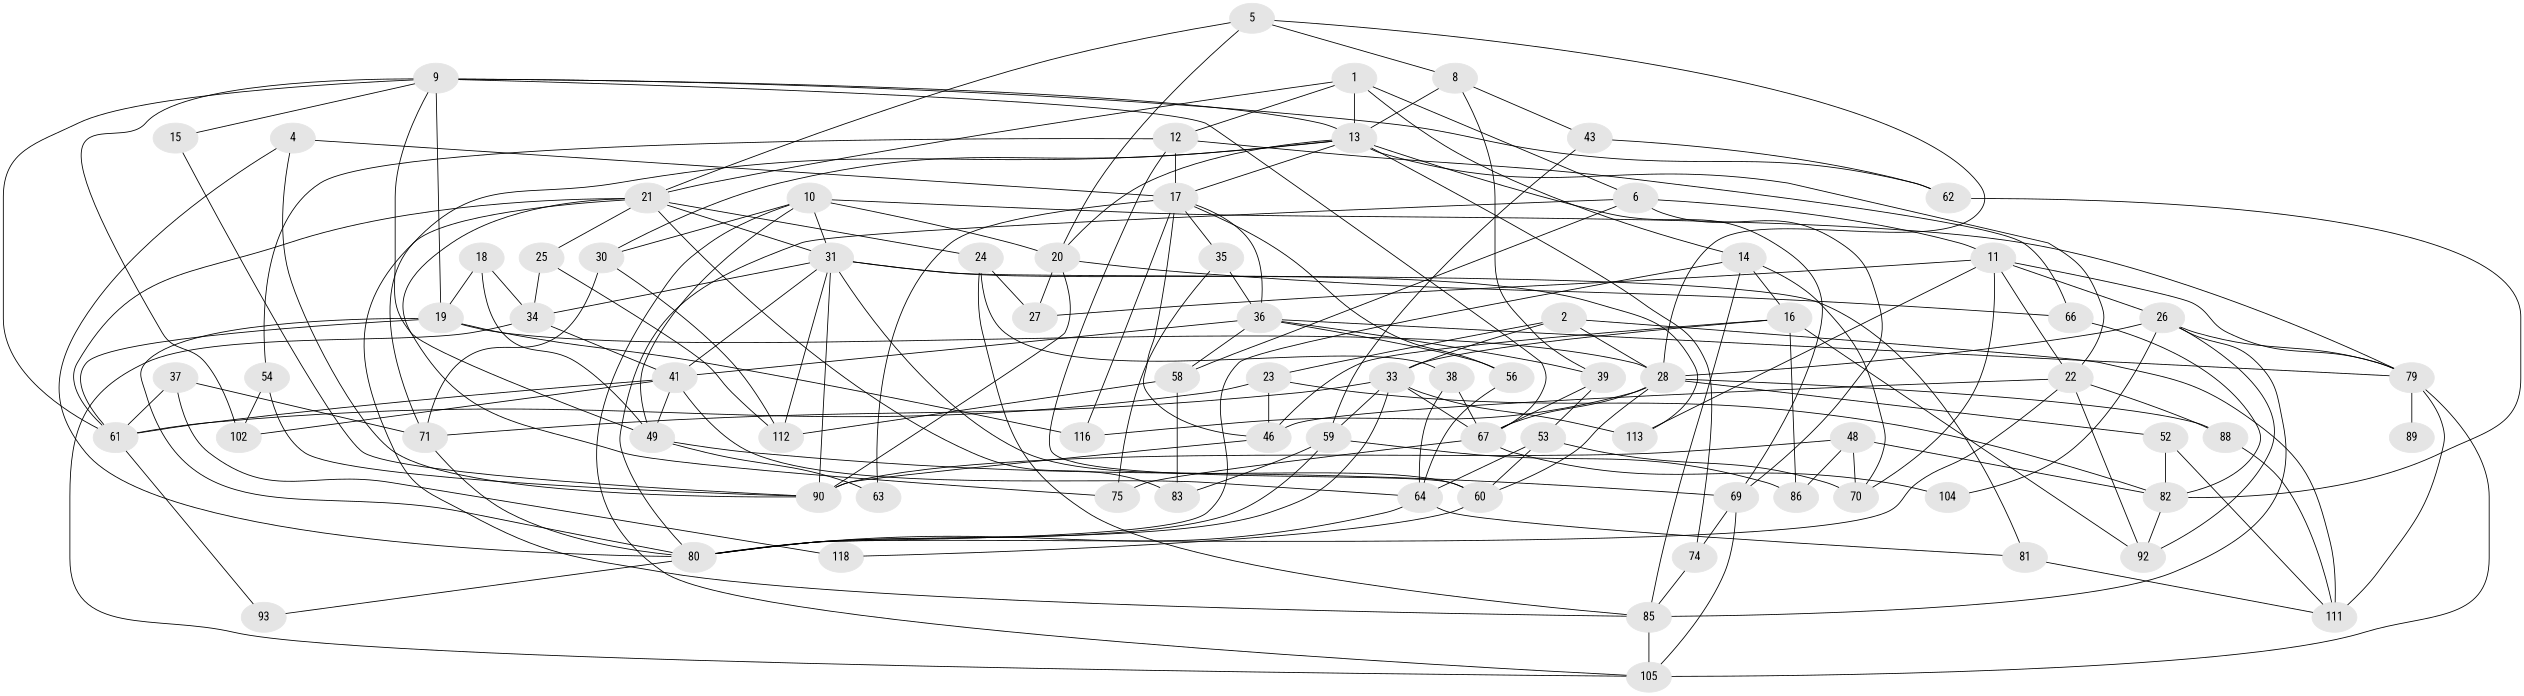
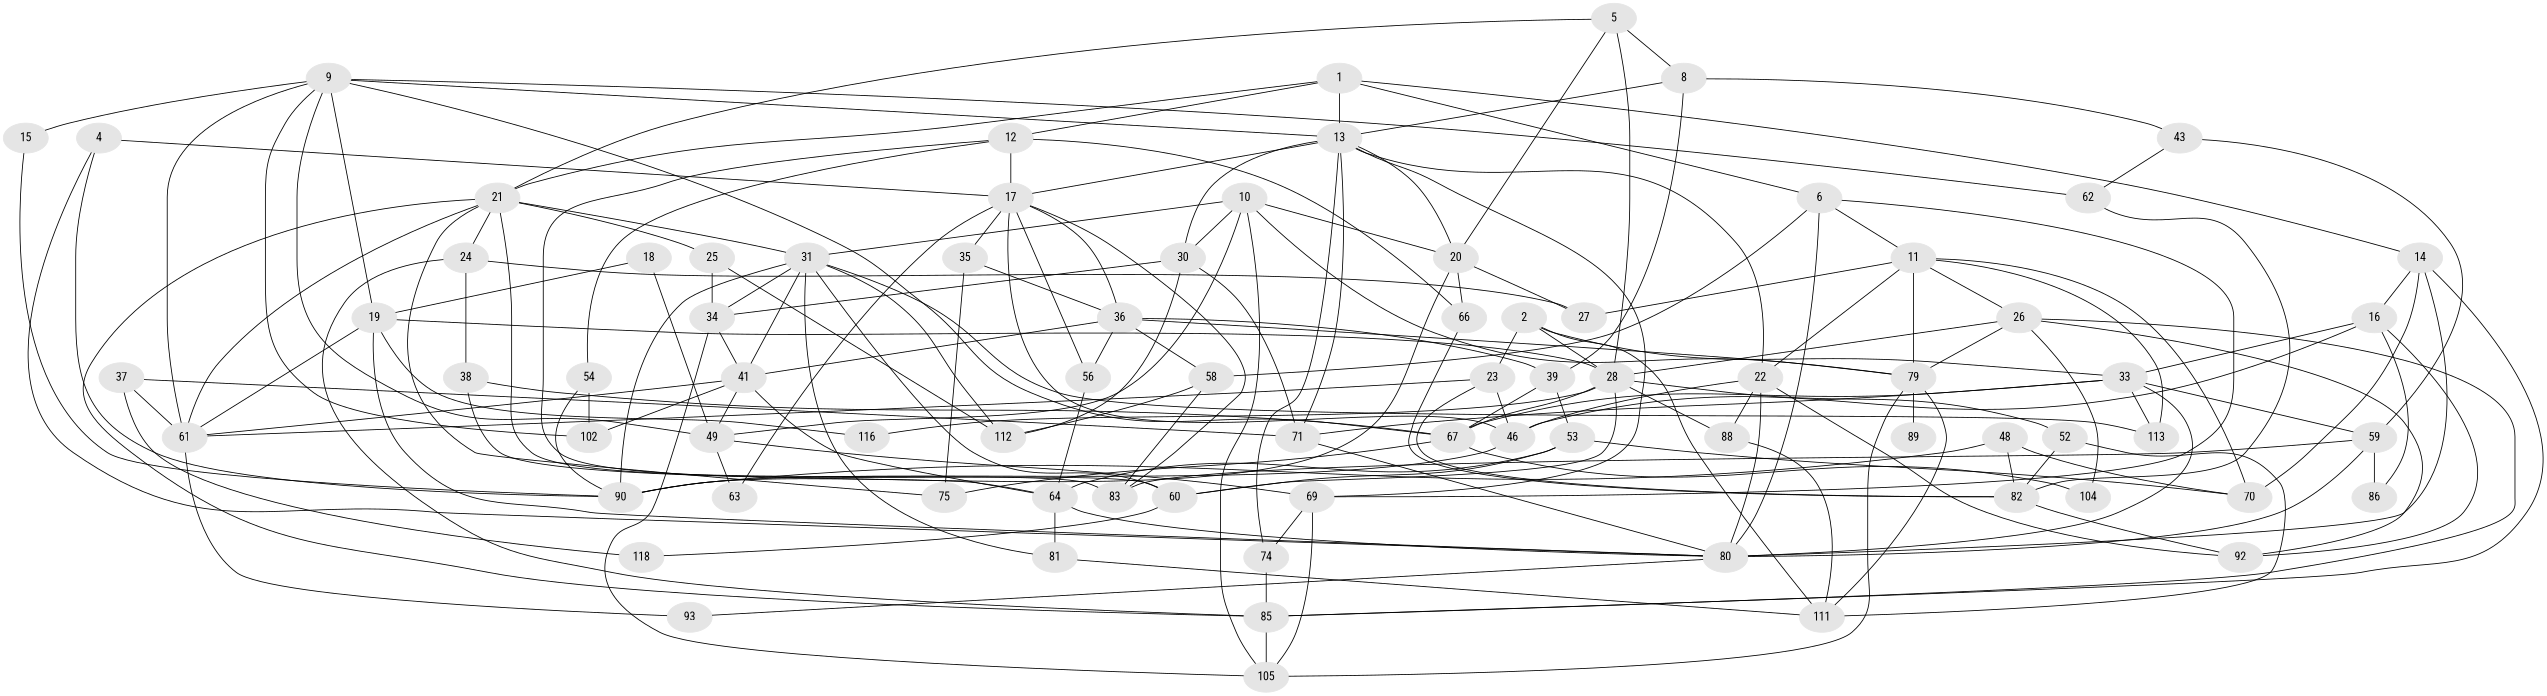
edge "18" -- "34": now "30" -- "34"
edge "17" -- "116": now "17" -- "83"
edge "48" -- "86": removed
